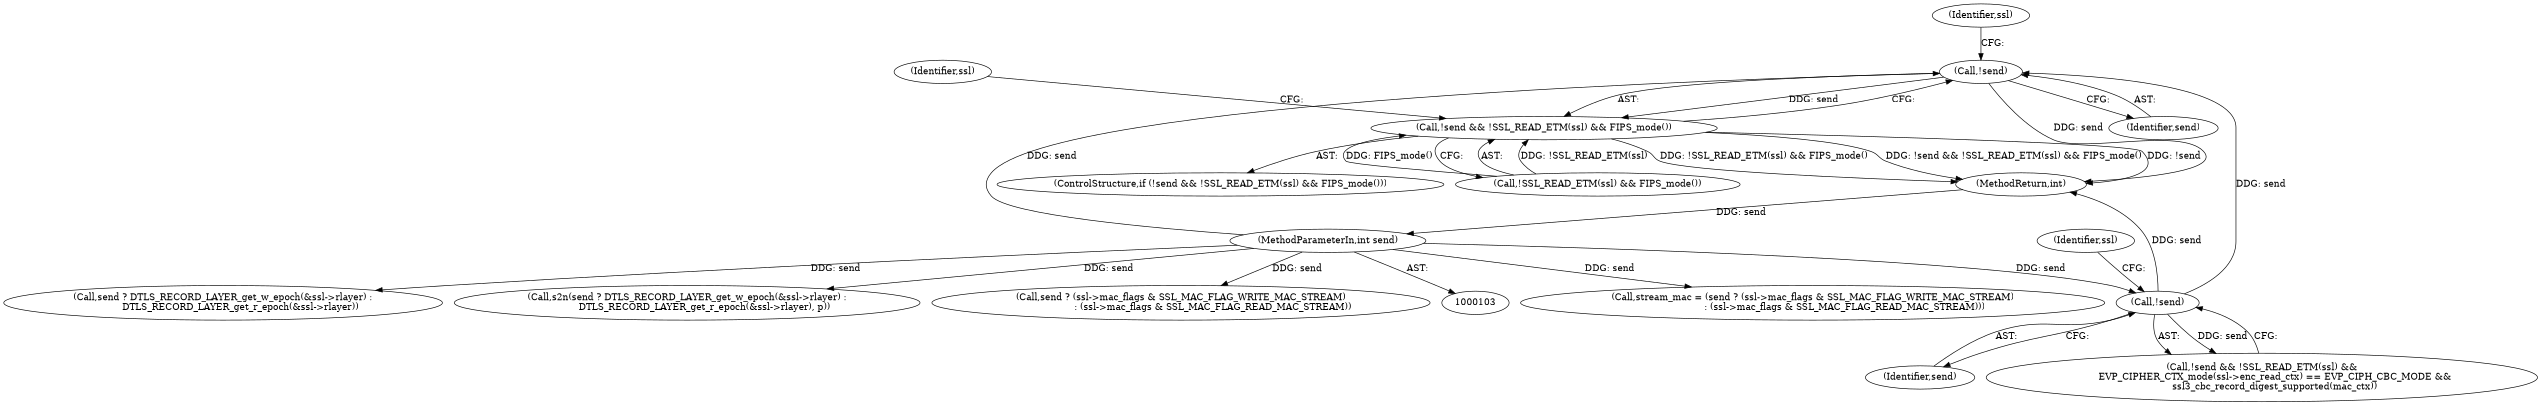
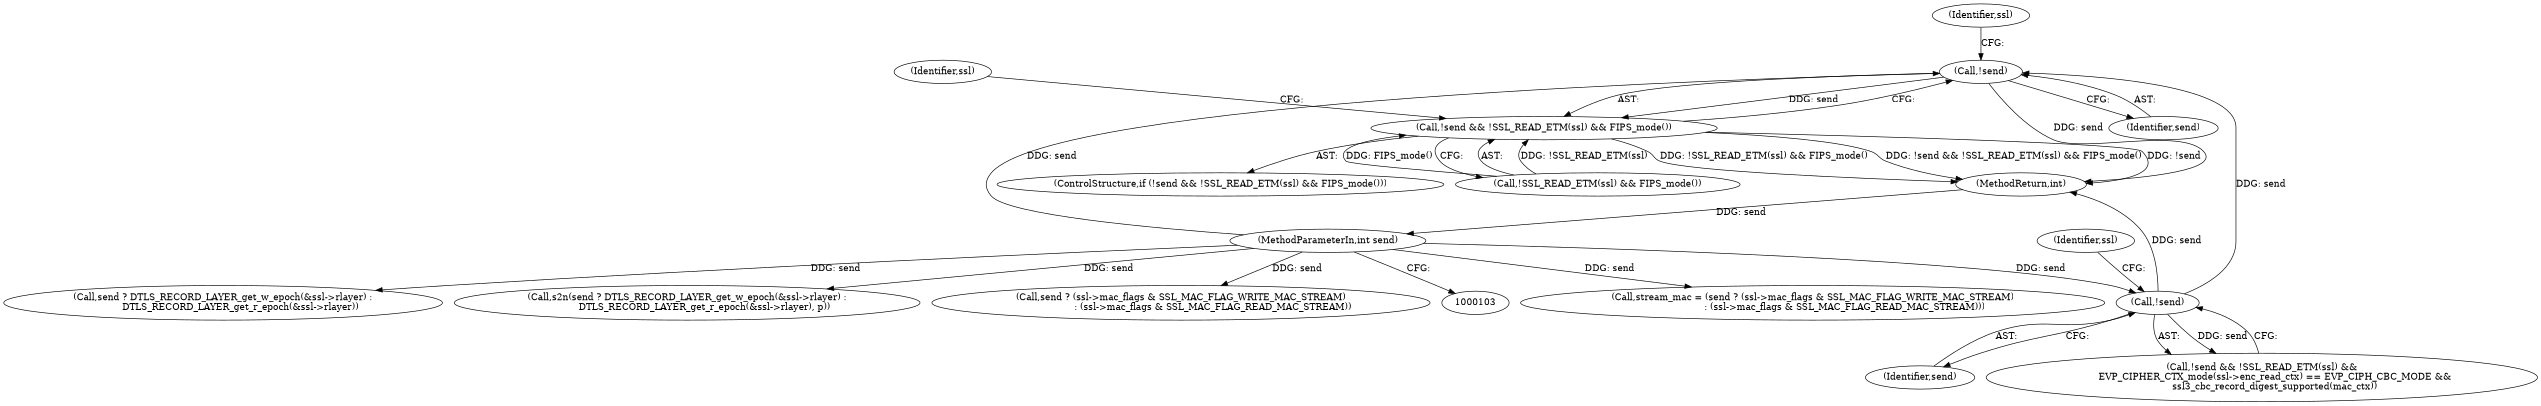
edge "(MethodParameterIn,int send)" -> "1000103": label "AST: " -> "CFG: "
